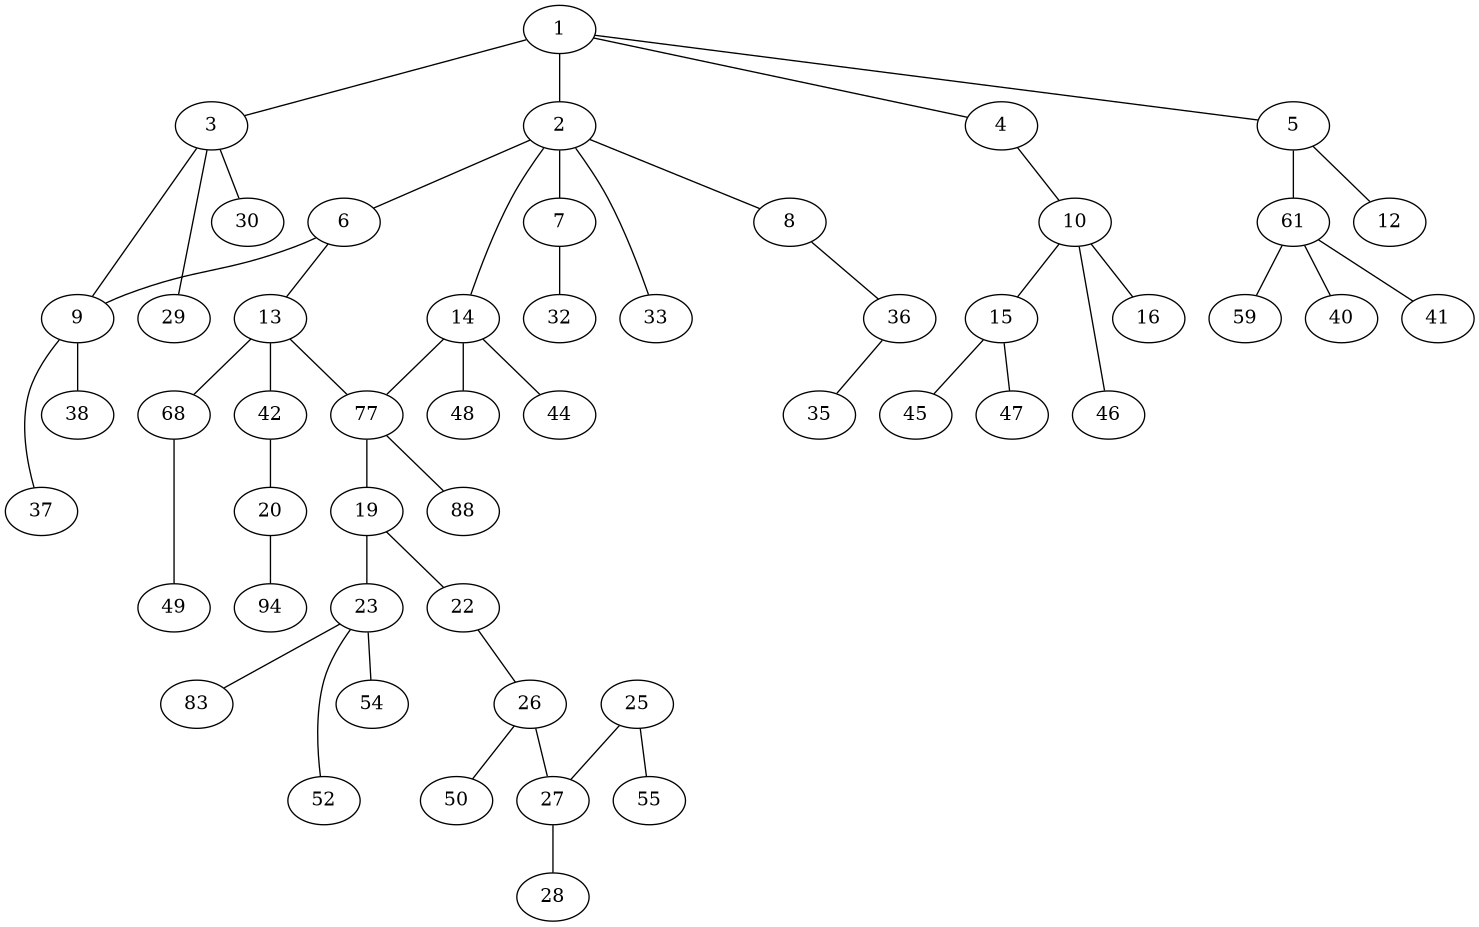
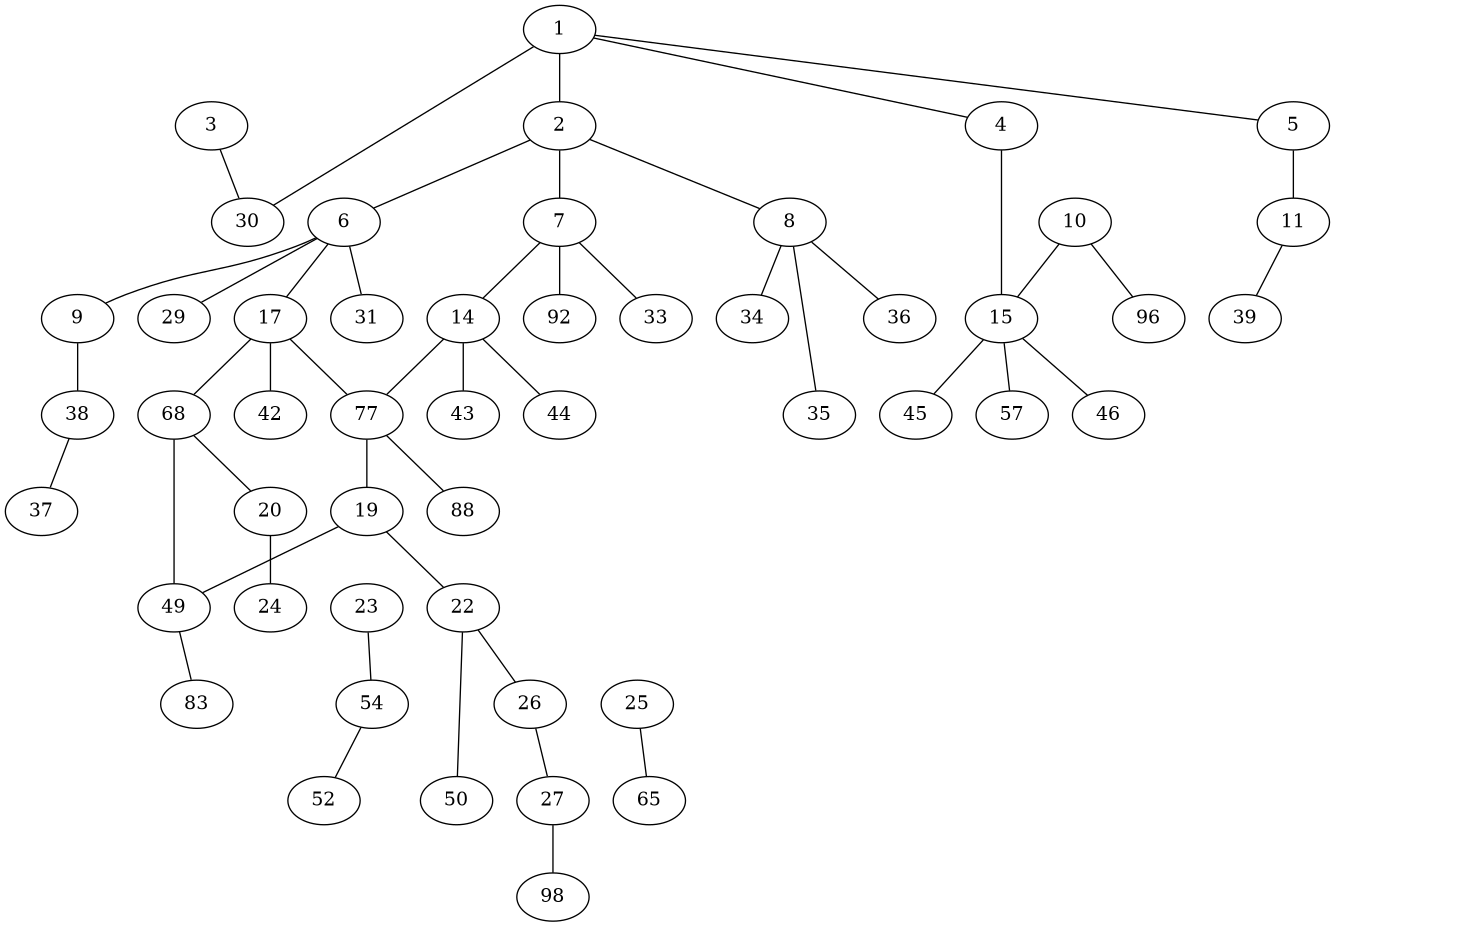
edge "1" -- "3": now "1" -- "30"
edge "4" -- "10": now "4" -- "15"
edge "2" -- "14": now "7" -- "14"
edge "2" -- "33": now "7" -- "33"
edge "3" -- "9": removed
edge "3" -- "29": now "6" -- "29"
node "61": label "61" -> "11"
node "12": removed
node "13": label "13" -> "17"
node "31": added
node "32": label "32" -> "92"
node "34": added
edge "10" -- "46": now "15" -- "46"
node "16": label "16" -> "96"
node "59": label "59" -> "39"
node "40": removed
node "41": removed
edge "36" -- "35": now "8" -- "35"
edge "9" -- "37": now "38" -- "37"
node "48": label "48" -> "43"
node "47": label "47" -> "57"
edge "42" -- "20": now "68" -- "20"
edge "19" -- "23": now "19" -- "49"
node "94": label "94" -> "24"
edge "23" -- "83": now "49" -- "83"
edge "23" -- "52": now "54" -- "52"
edge "26" -- "50": now "22" -- "50"
edge "25" -- "27": removed
node "55": label "55" -> "65"
node "28": label "28" -> "98"
